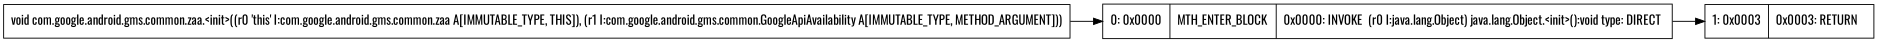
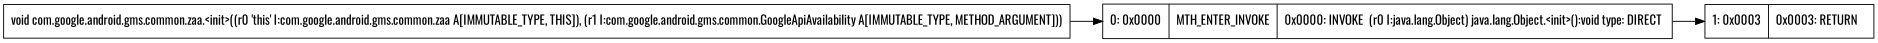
node "0: 0x0000": text "MTH_ENTER_BLOCK" -> "MTH_ENTER_INVOKE"
